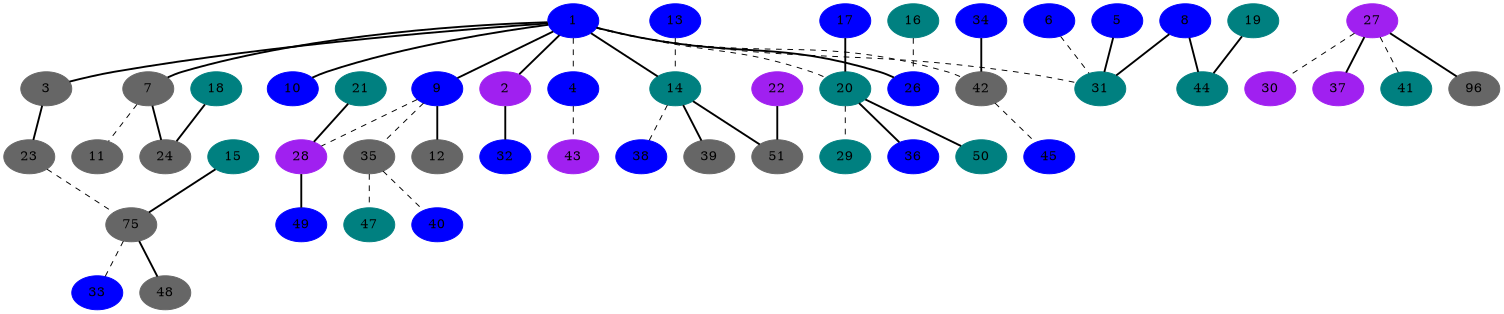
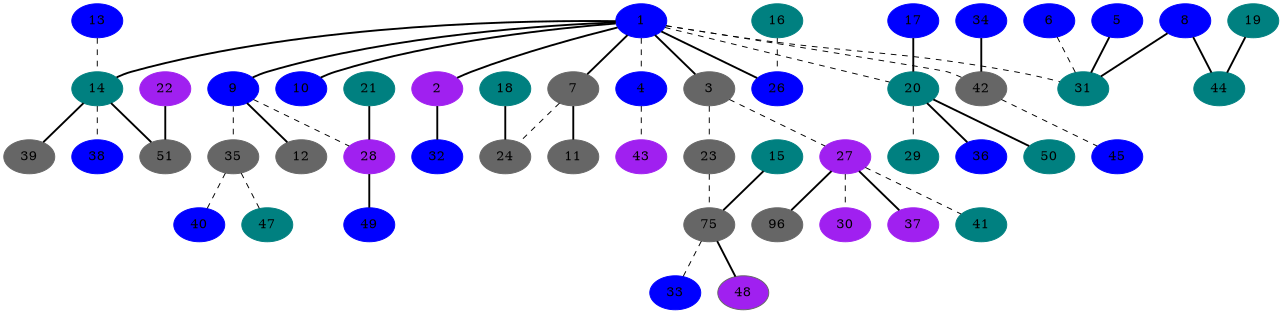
edge "3" -- "23": style bold -> dashed
edge "7" -- "11": style dashed -> bold
edge "7" -- "24": style bold -> dashed
edge "3" -- "27": added
node "48": fillcolor gray40 -> purple
